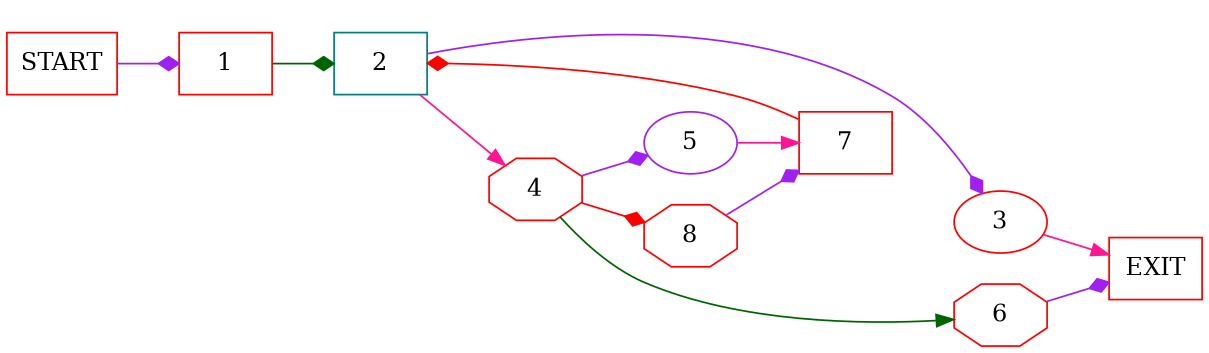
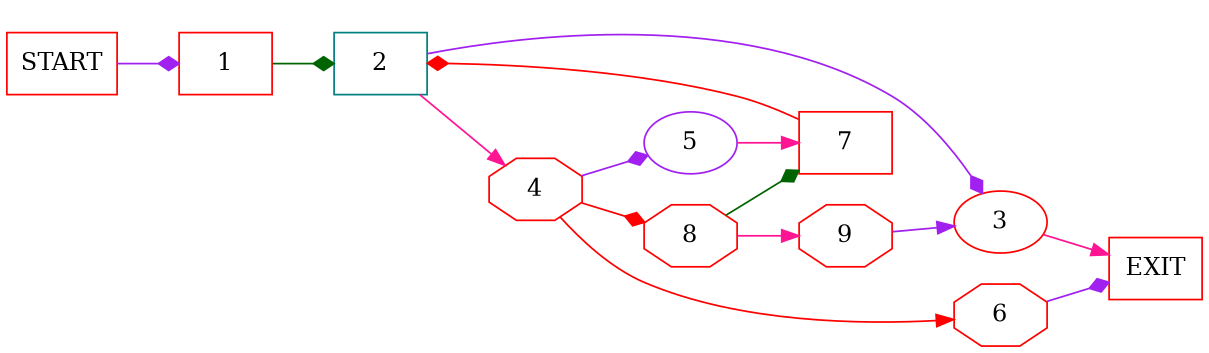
edge "8" -> "7": color purple -> darkgreen
node "9": added
edge "4" -> "6": color darkgreen -> red
